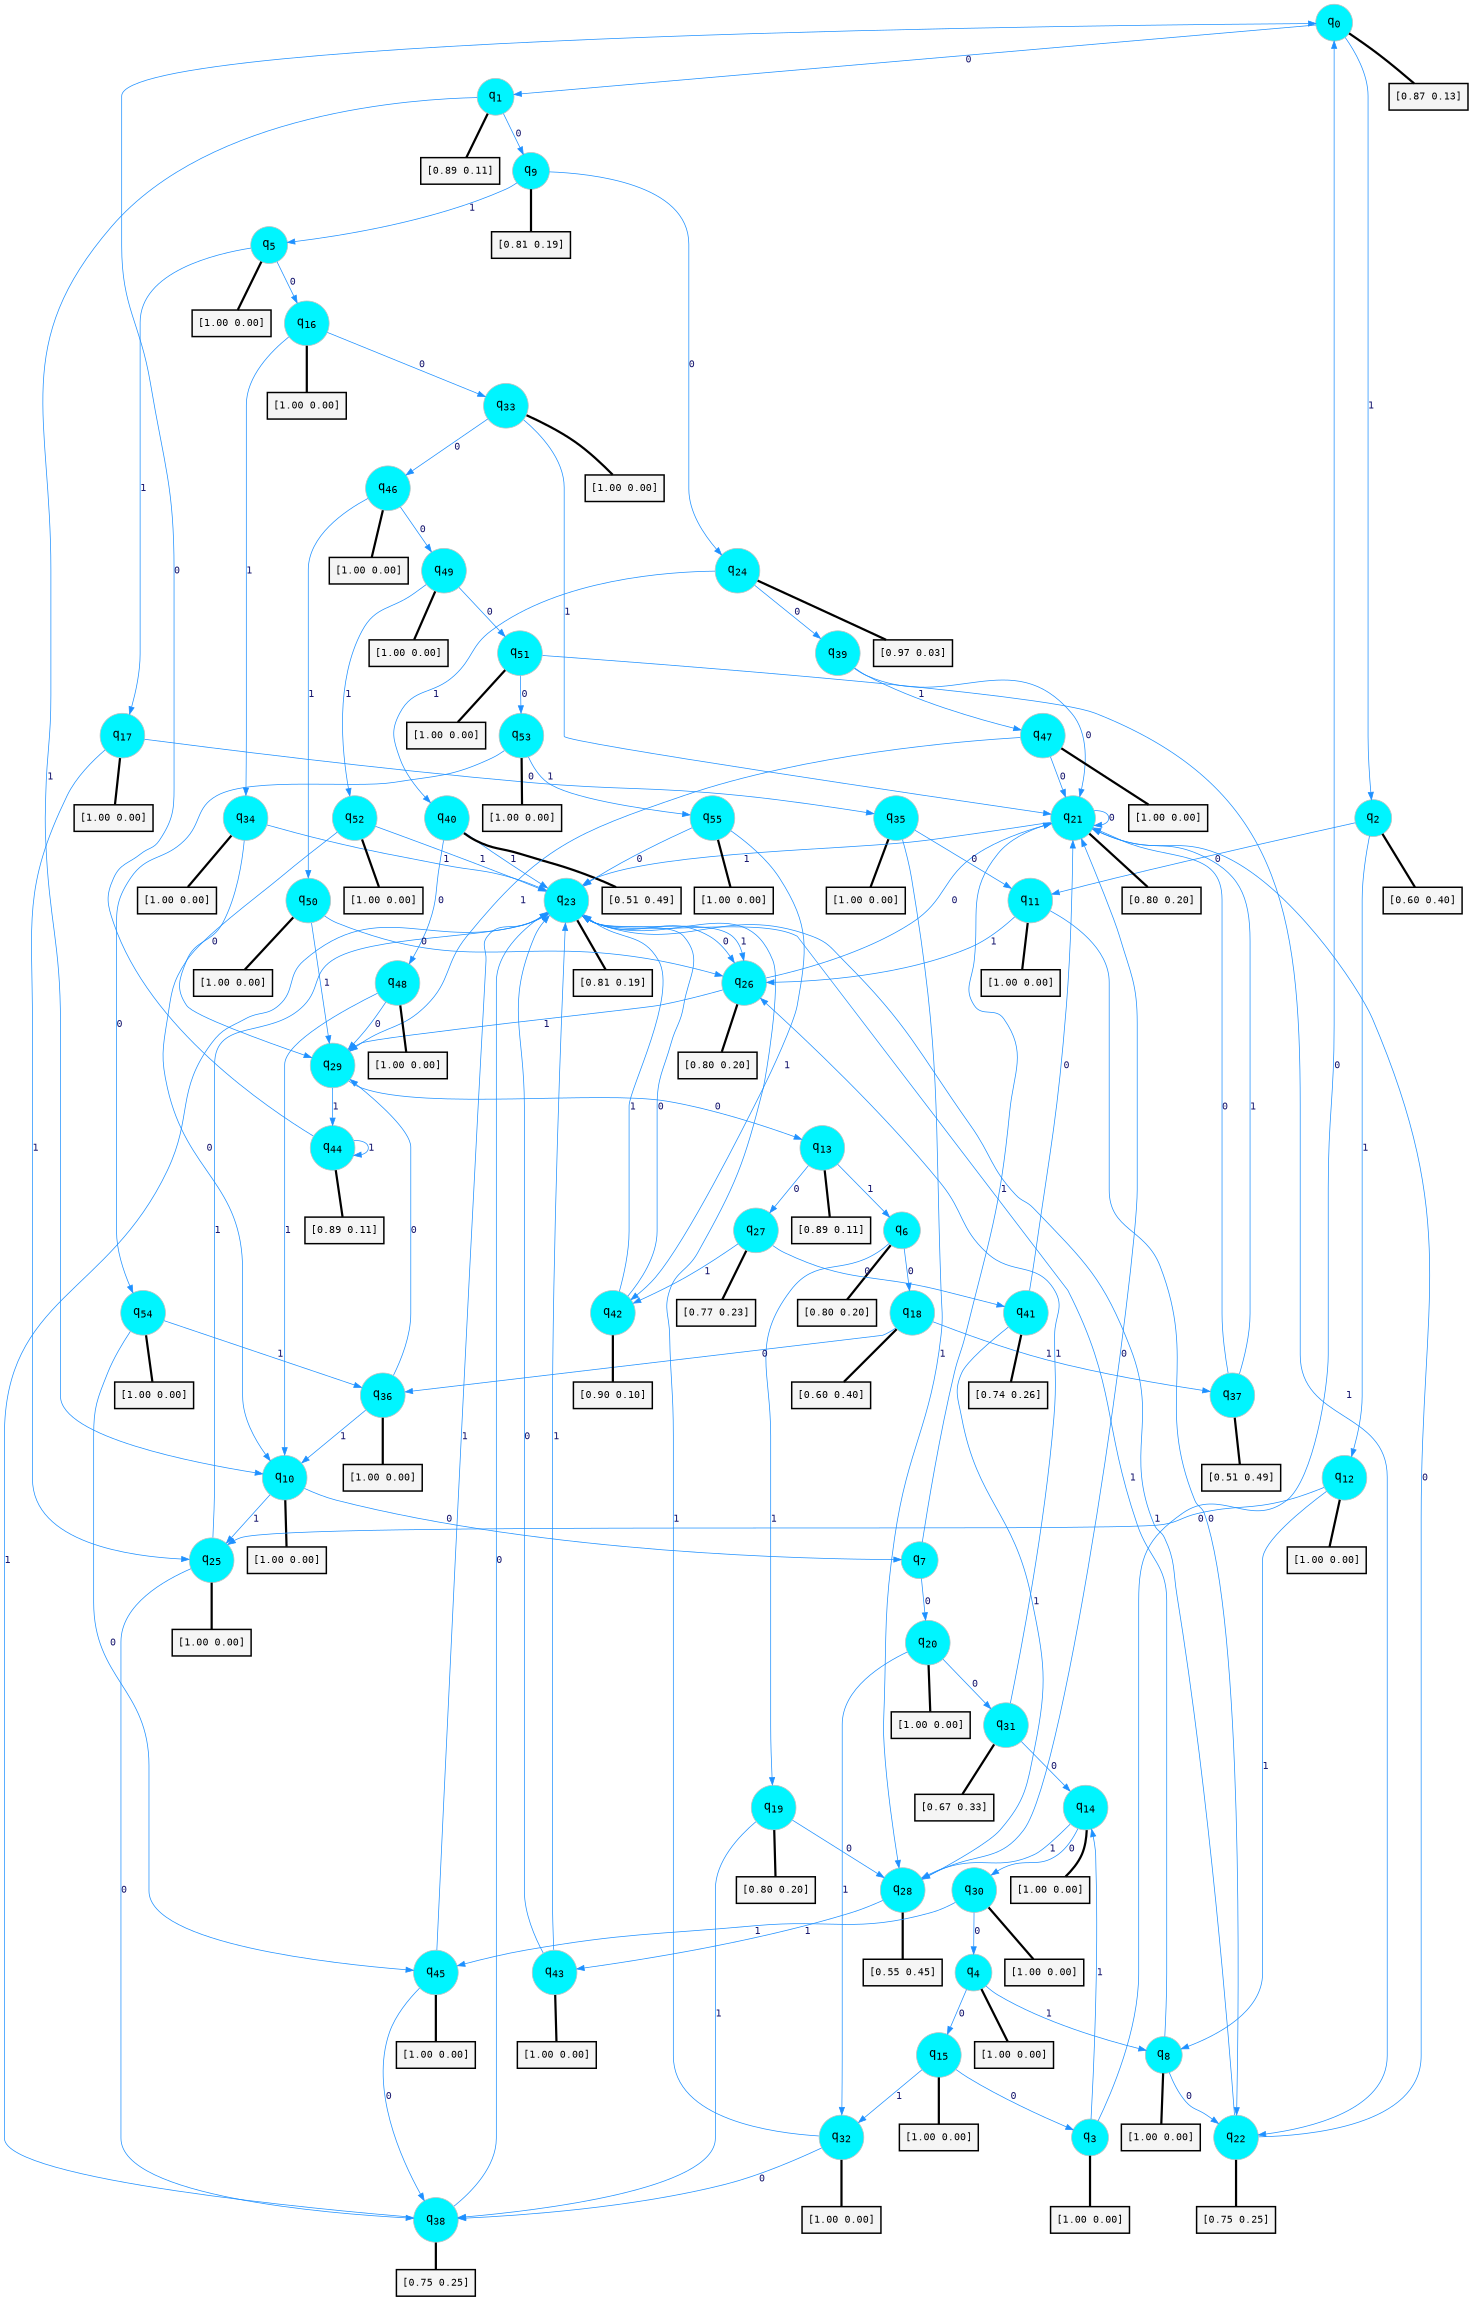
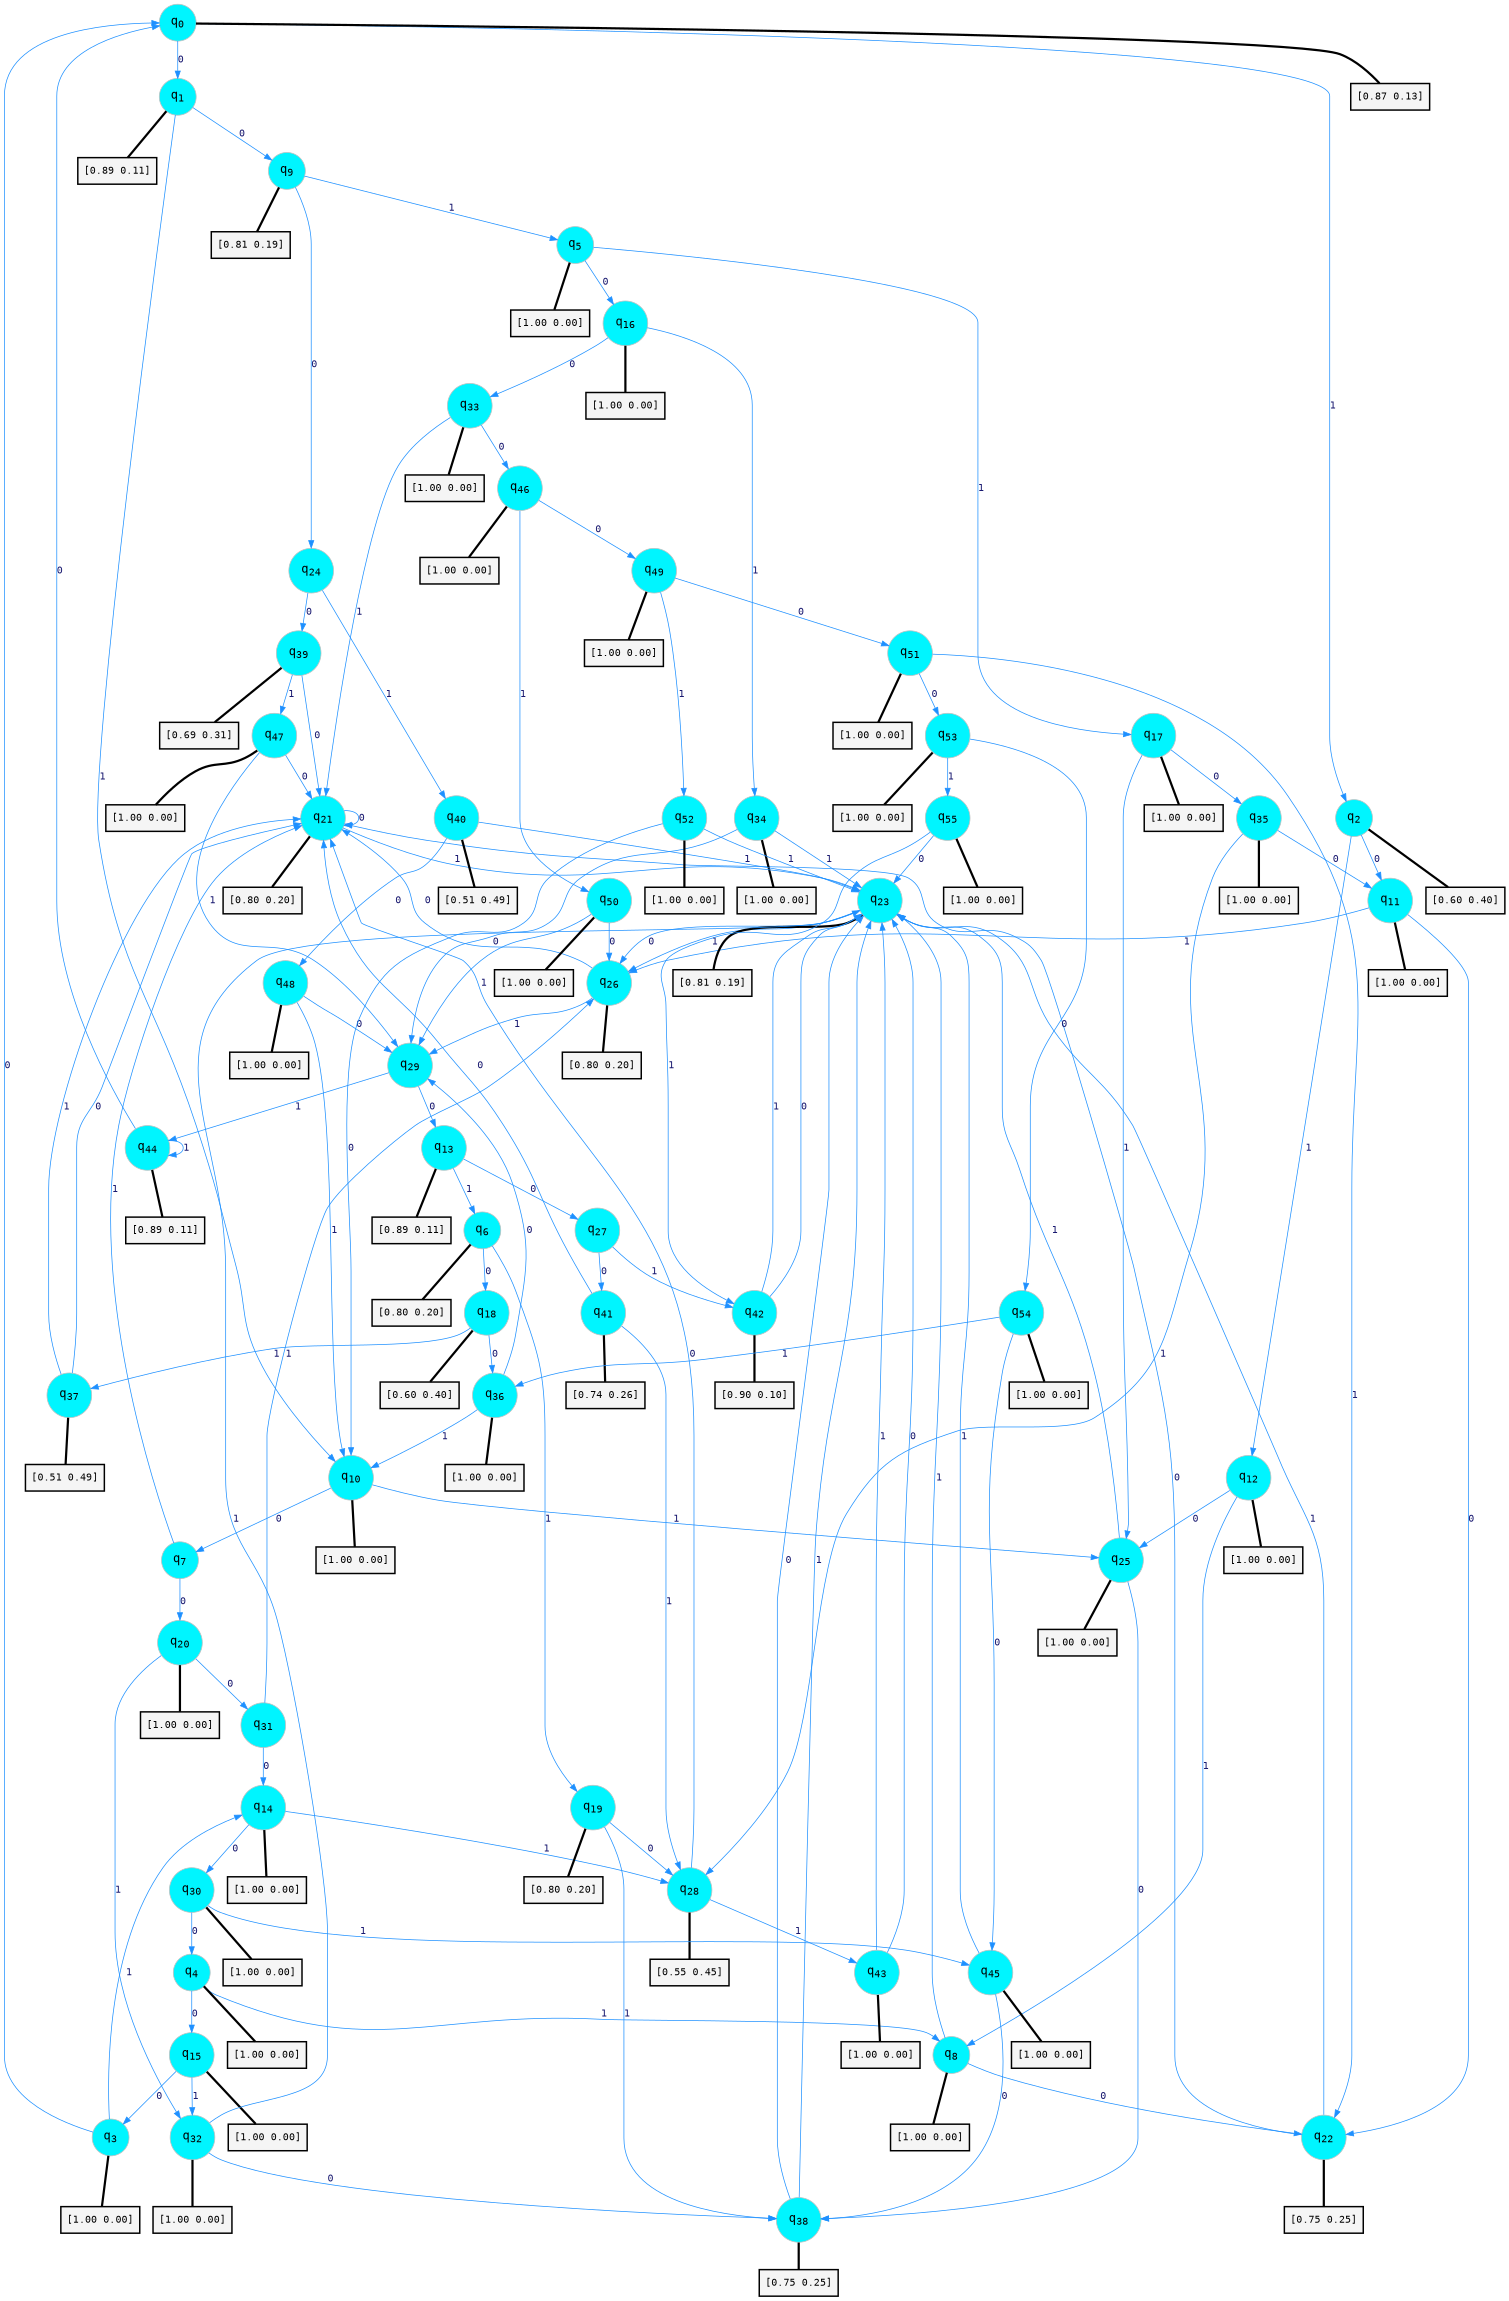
node "[0.97 0.03]": removed
node "[0.69 0.31]": added
node "[0.77 0.23]": removed
node "[0.67 0.33]": removed
